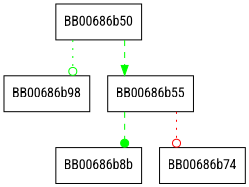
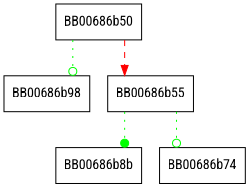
edge "BB00686b50" -> "BB00686b55": color green -> red
edge "BB00686b55" -> "BB00686b8b": style dashed -> dotted
edge "BB00686b55" -> "BB00686b74": color red -> green
